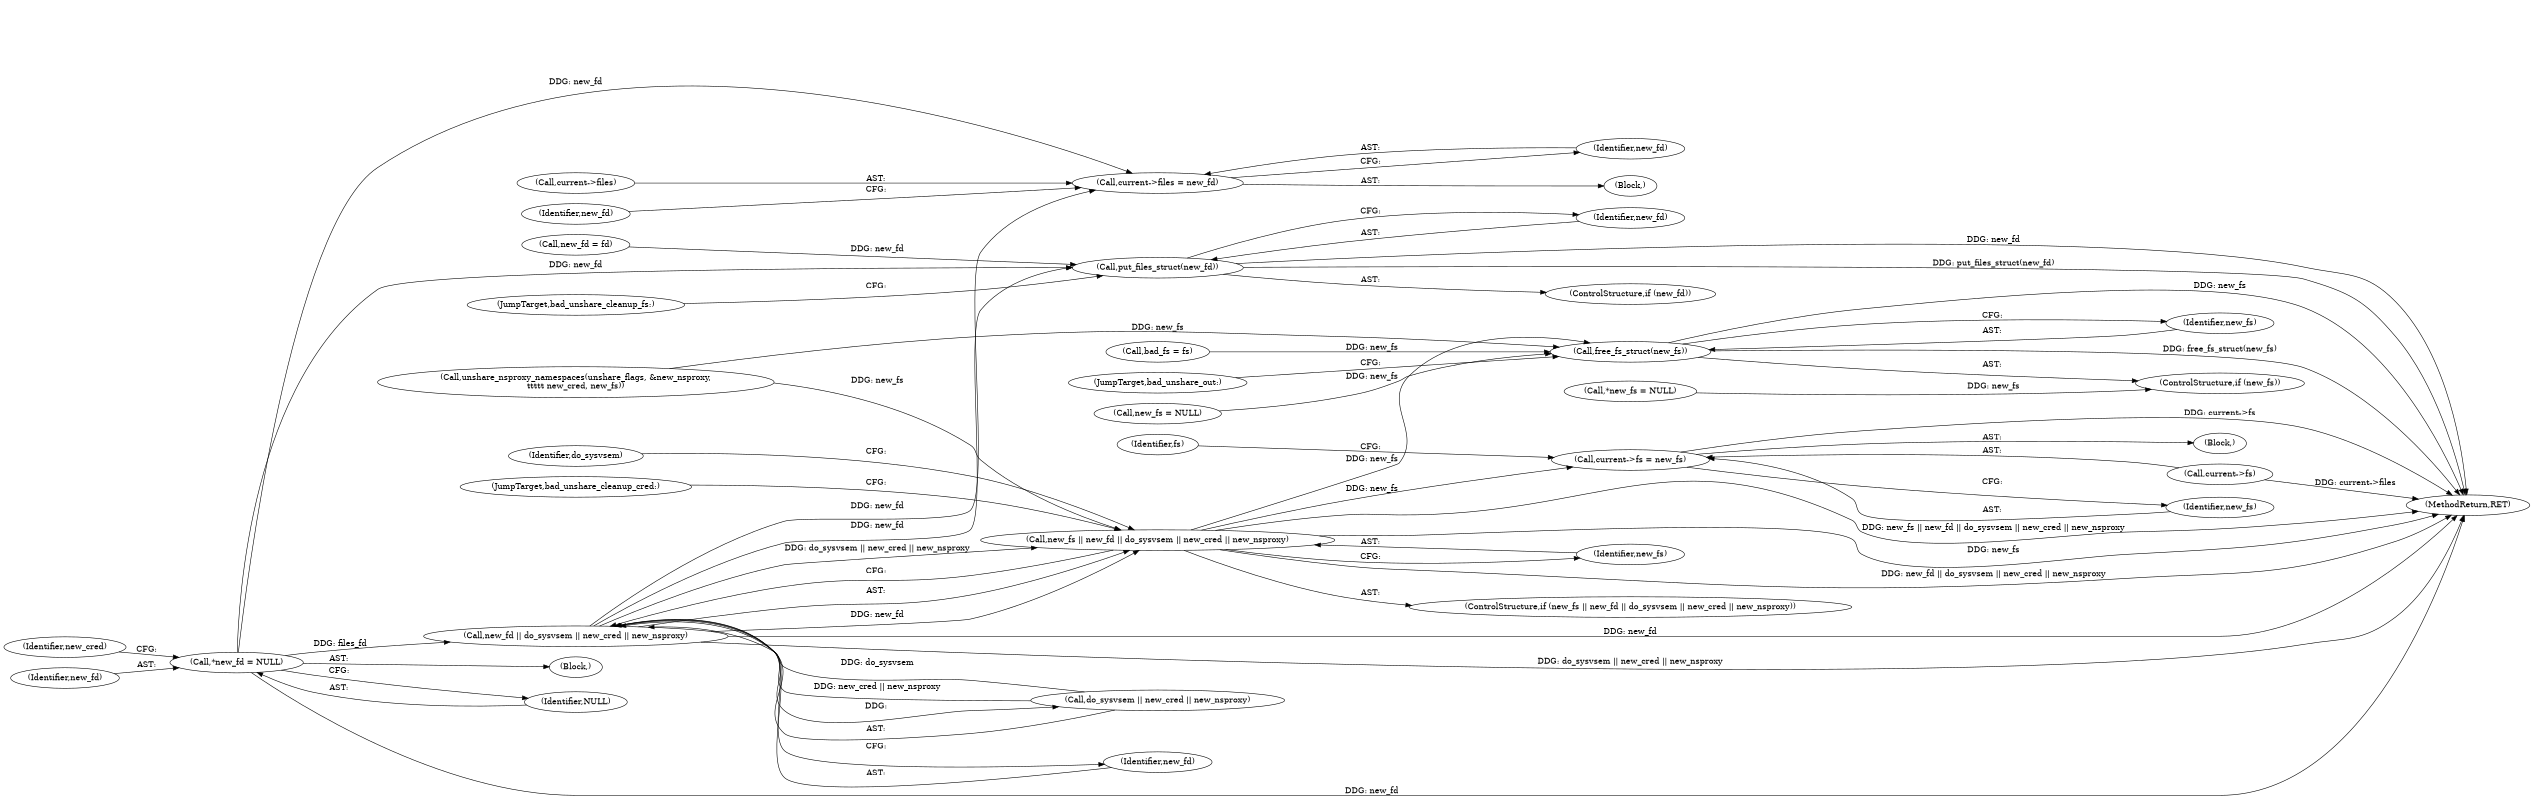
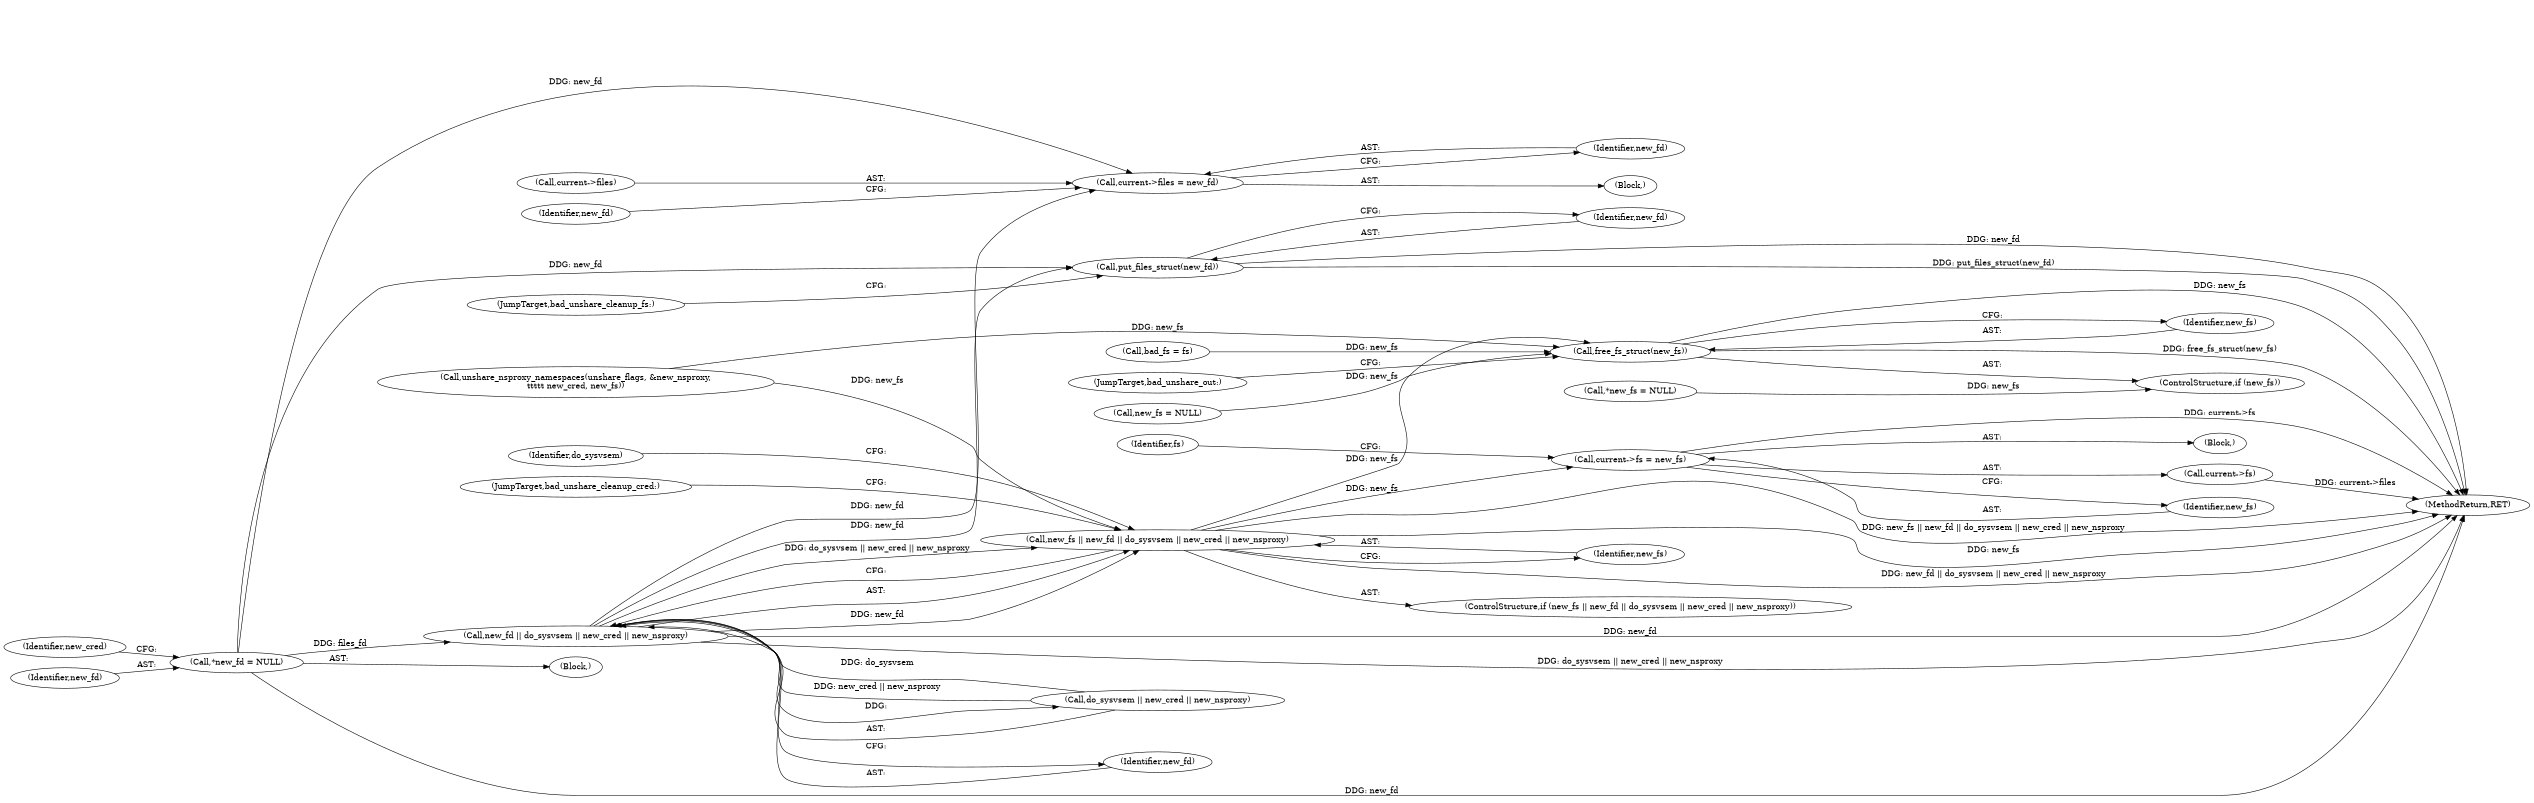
node "(Call,new_fd = fd)": removed
node "(ControlStructure,if (new_fd))": removed
edge "(Call,current->fs)" -> "(Call,current->fs = new_fs)": reversed
node "(Identifier,NULL)": removed
